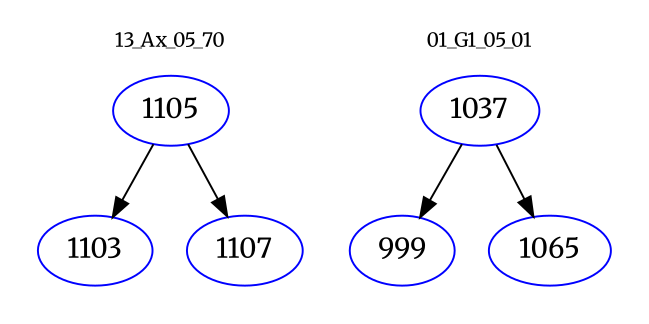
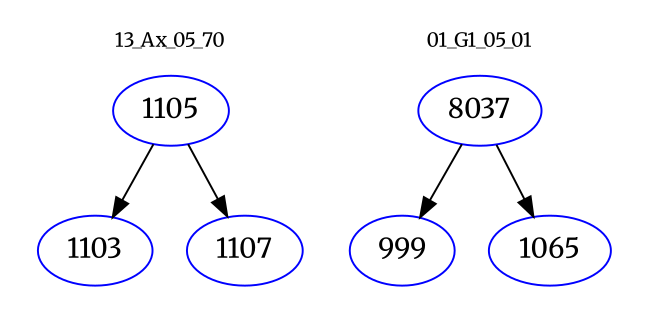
node "1037": label "1037" -> "8037"
